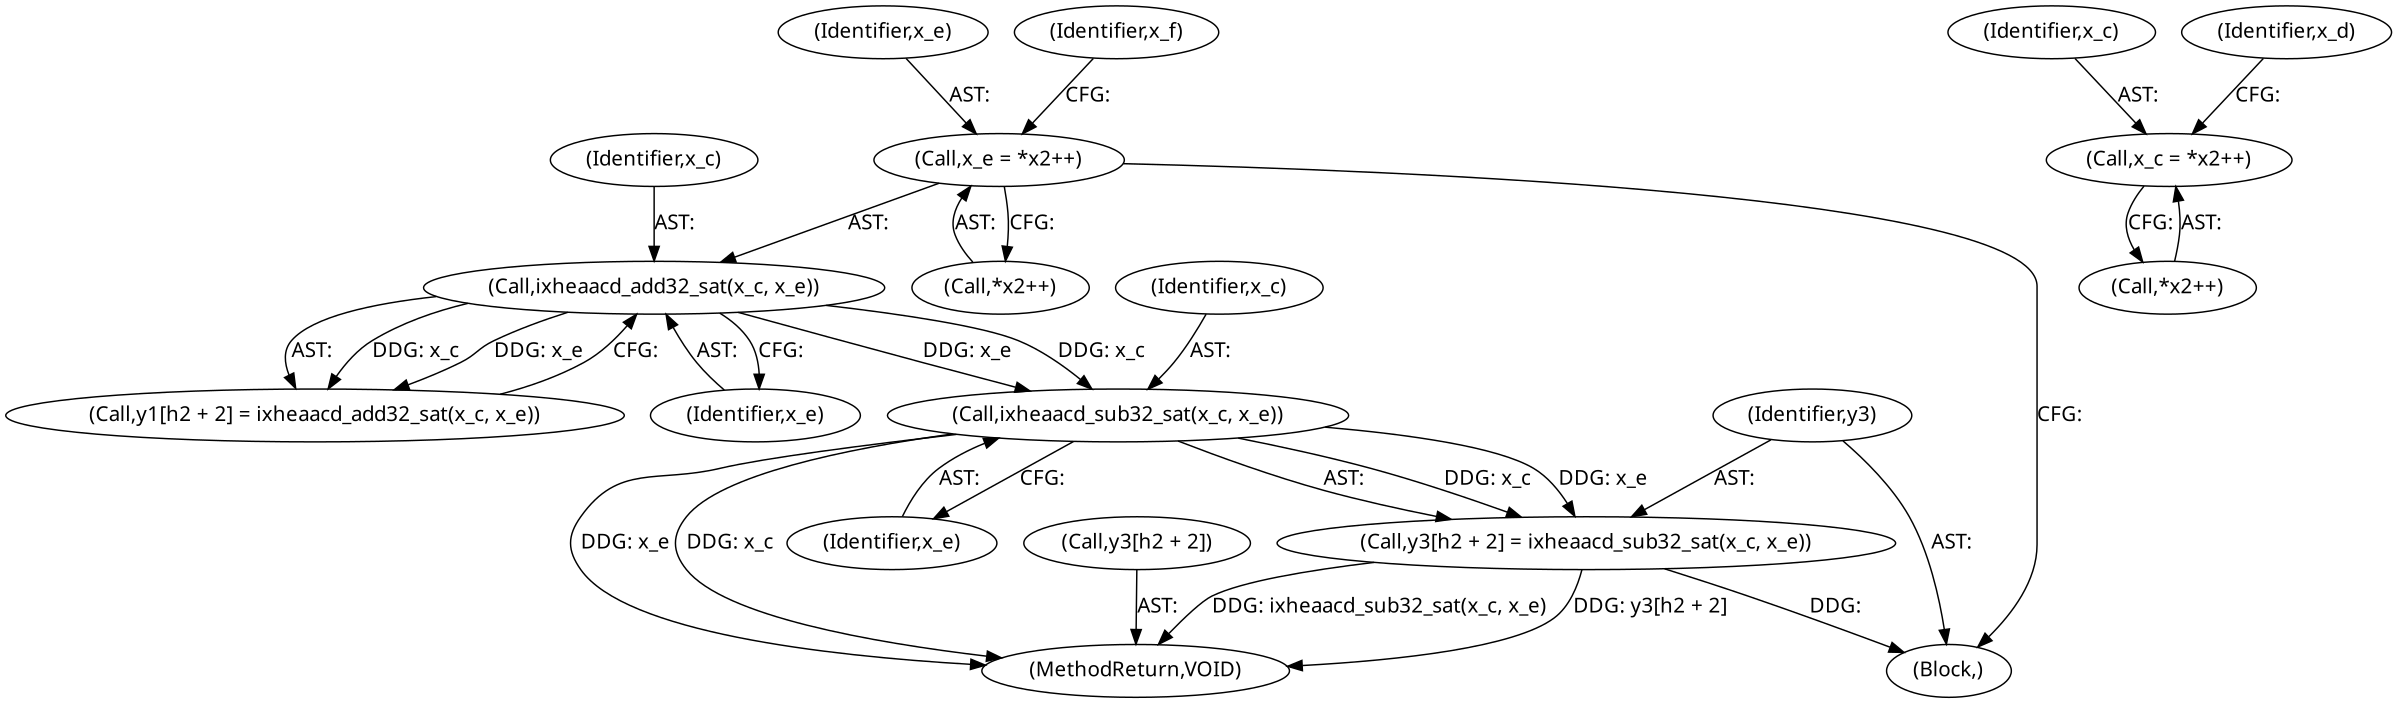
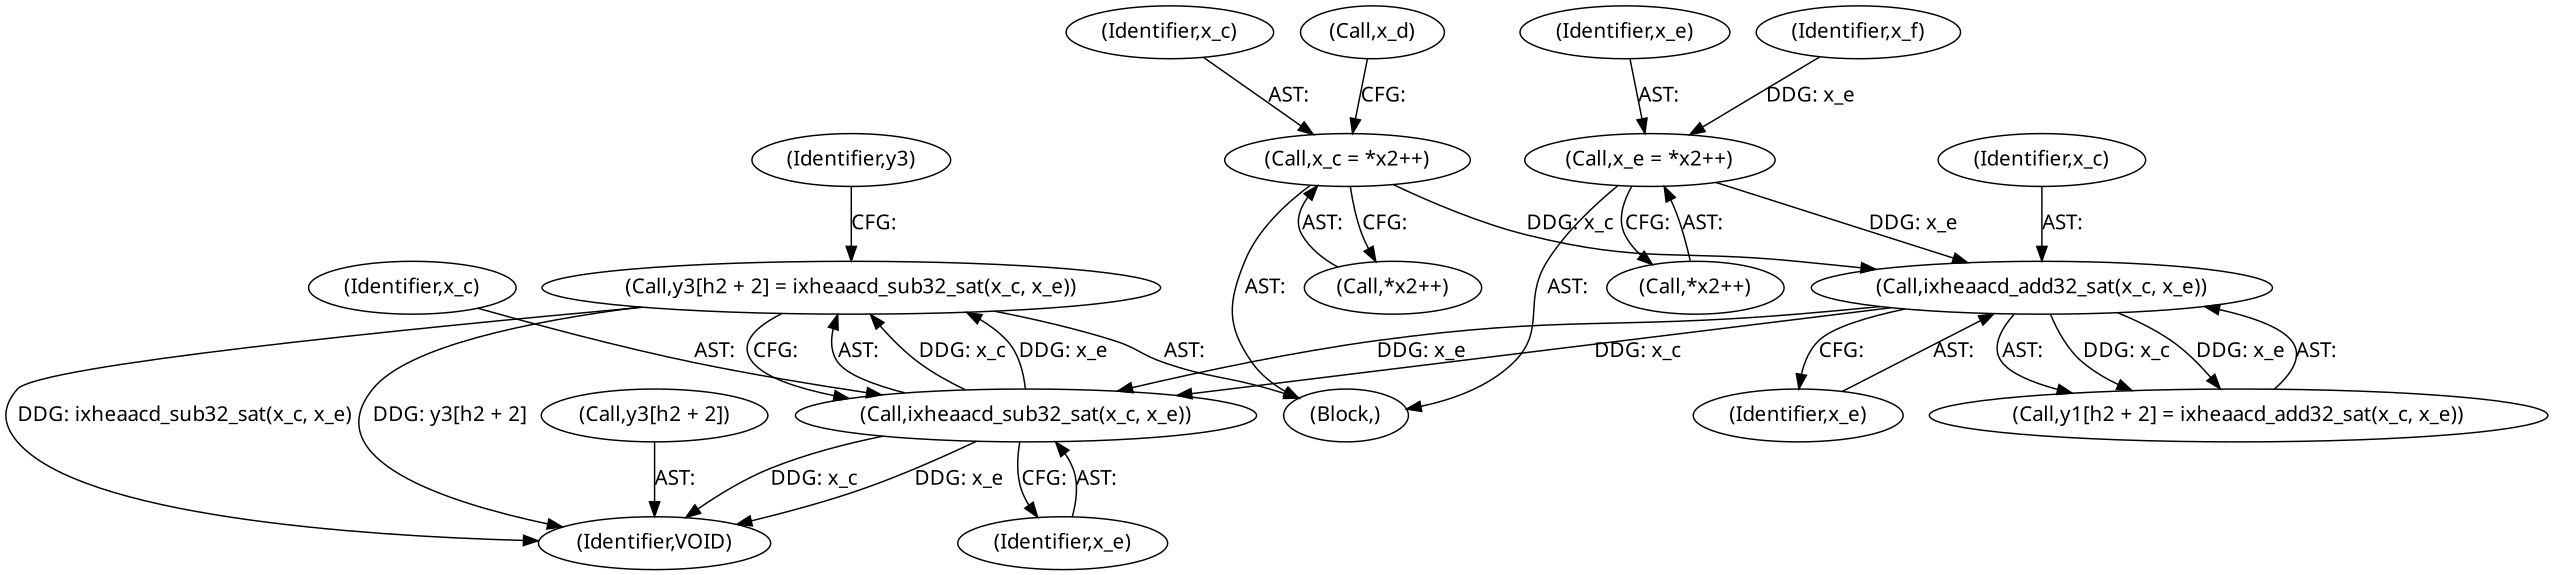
node "(Identifier,x_d)": label "(Identifier,x_d)" -> "(Call,x_d)"
edge "(Identifier,x_f)" -> "(Call,x_e = *x2++)": label "CFG: " -> "DDG: x_e"
edge "(Call,x_e = *x2++)" -> "(Call,ixheaacd_add32_sat(x_c, x_e))": label "AST: " -> "DDG: x_e"
edge "(Call,x_c = *x2++)" -> "(Call,ixheaacd_add32_sat(x_c, x_e))": added, label "DDG: x_c"
edge "(Call,y1[h2 + 2] = ixheaacd_add32_sat(x_c, x_e))" -> "(Call,ixheaacd_add32_sat(x_c, x_e))": label "CFG: " -> "AST: "
edge "(Call,y3[h2 + 2] = ixheaacd_sub32_sat(x_c, x_e))" -> "(Call,ixheaacd_sub32_sat(x_c, x_e))": added, label "CFG:"
edge "(Call,x_e = *x2++)" -> "(Block,)": label "CFG: " -> "AST: "
edge "(Identifier,y3)" -> "(Call,y3[h2 + 2] = ixheaacd_sub32_sat(x_c, x_e))": label "AST: " -> "CFG: "
edge "(Identifier,y3)" -> "(Block,)": now "(Call,x_c = *x2++)" -> "(Block,)"
edge "(Call,y3[h2 + 2] = ixheaacd_sub32_sat(x_c, x_e))" -> "(Block,)": label "DDG: " -> "AST: "
node "(MethodReturn,VOID)": label "(MethodReturn,VOID)" -> "(Identifier,VOID)"
